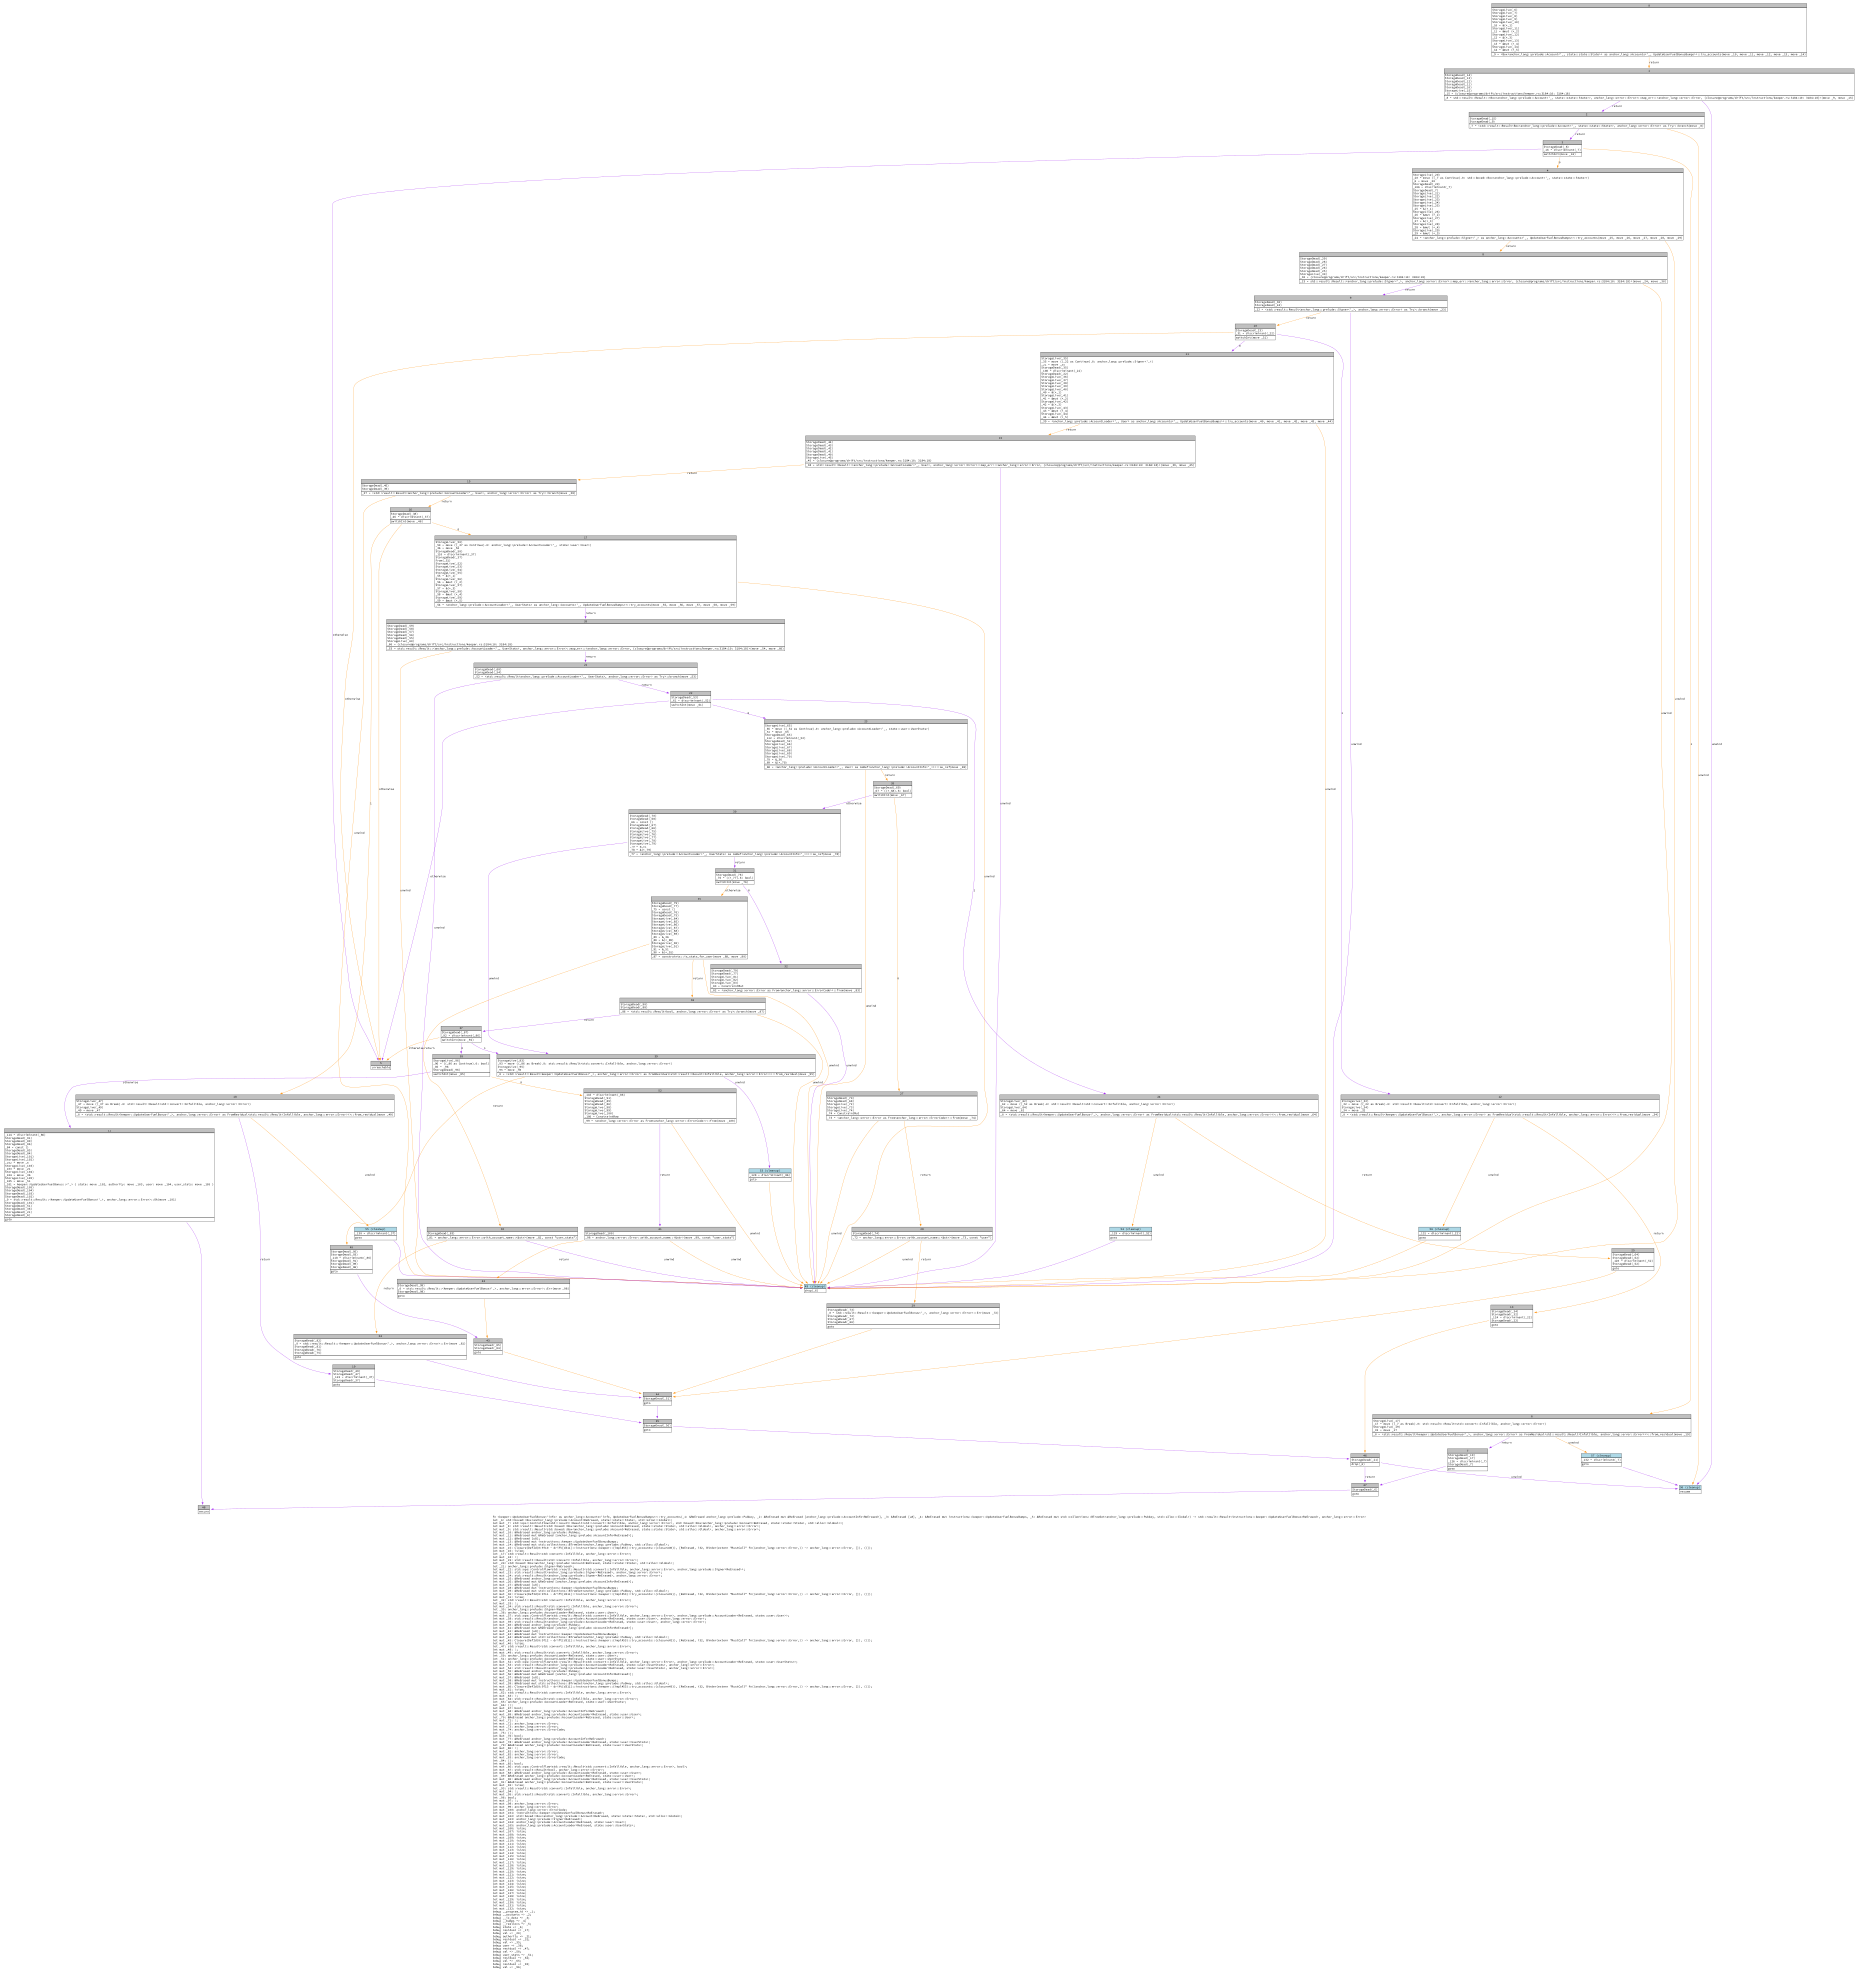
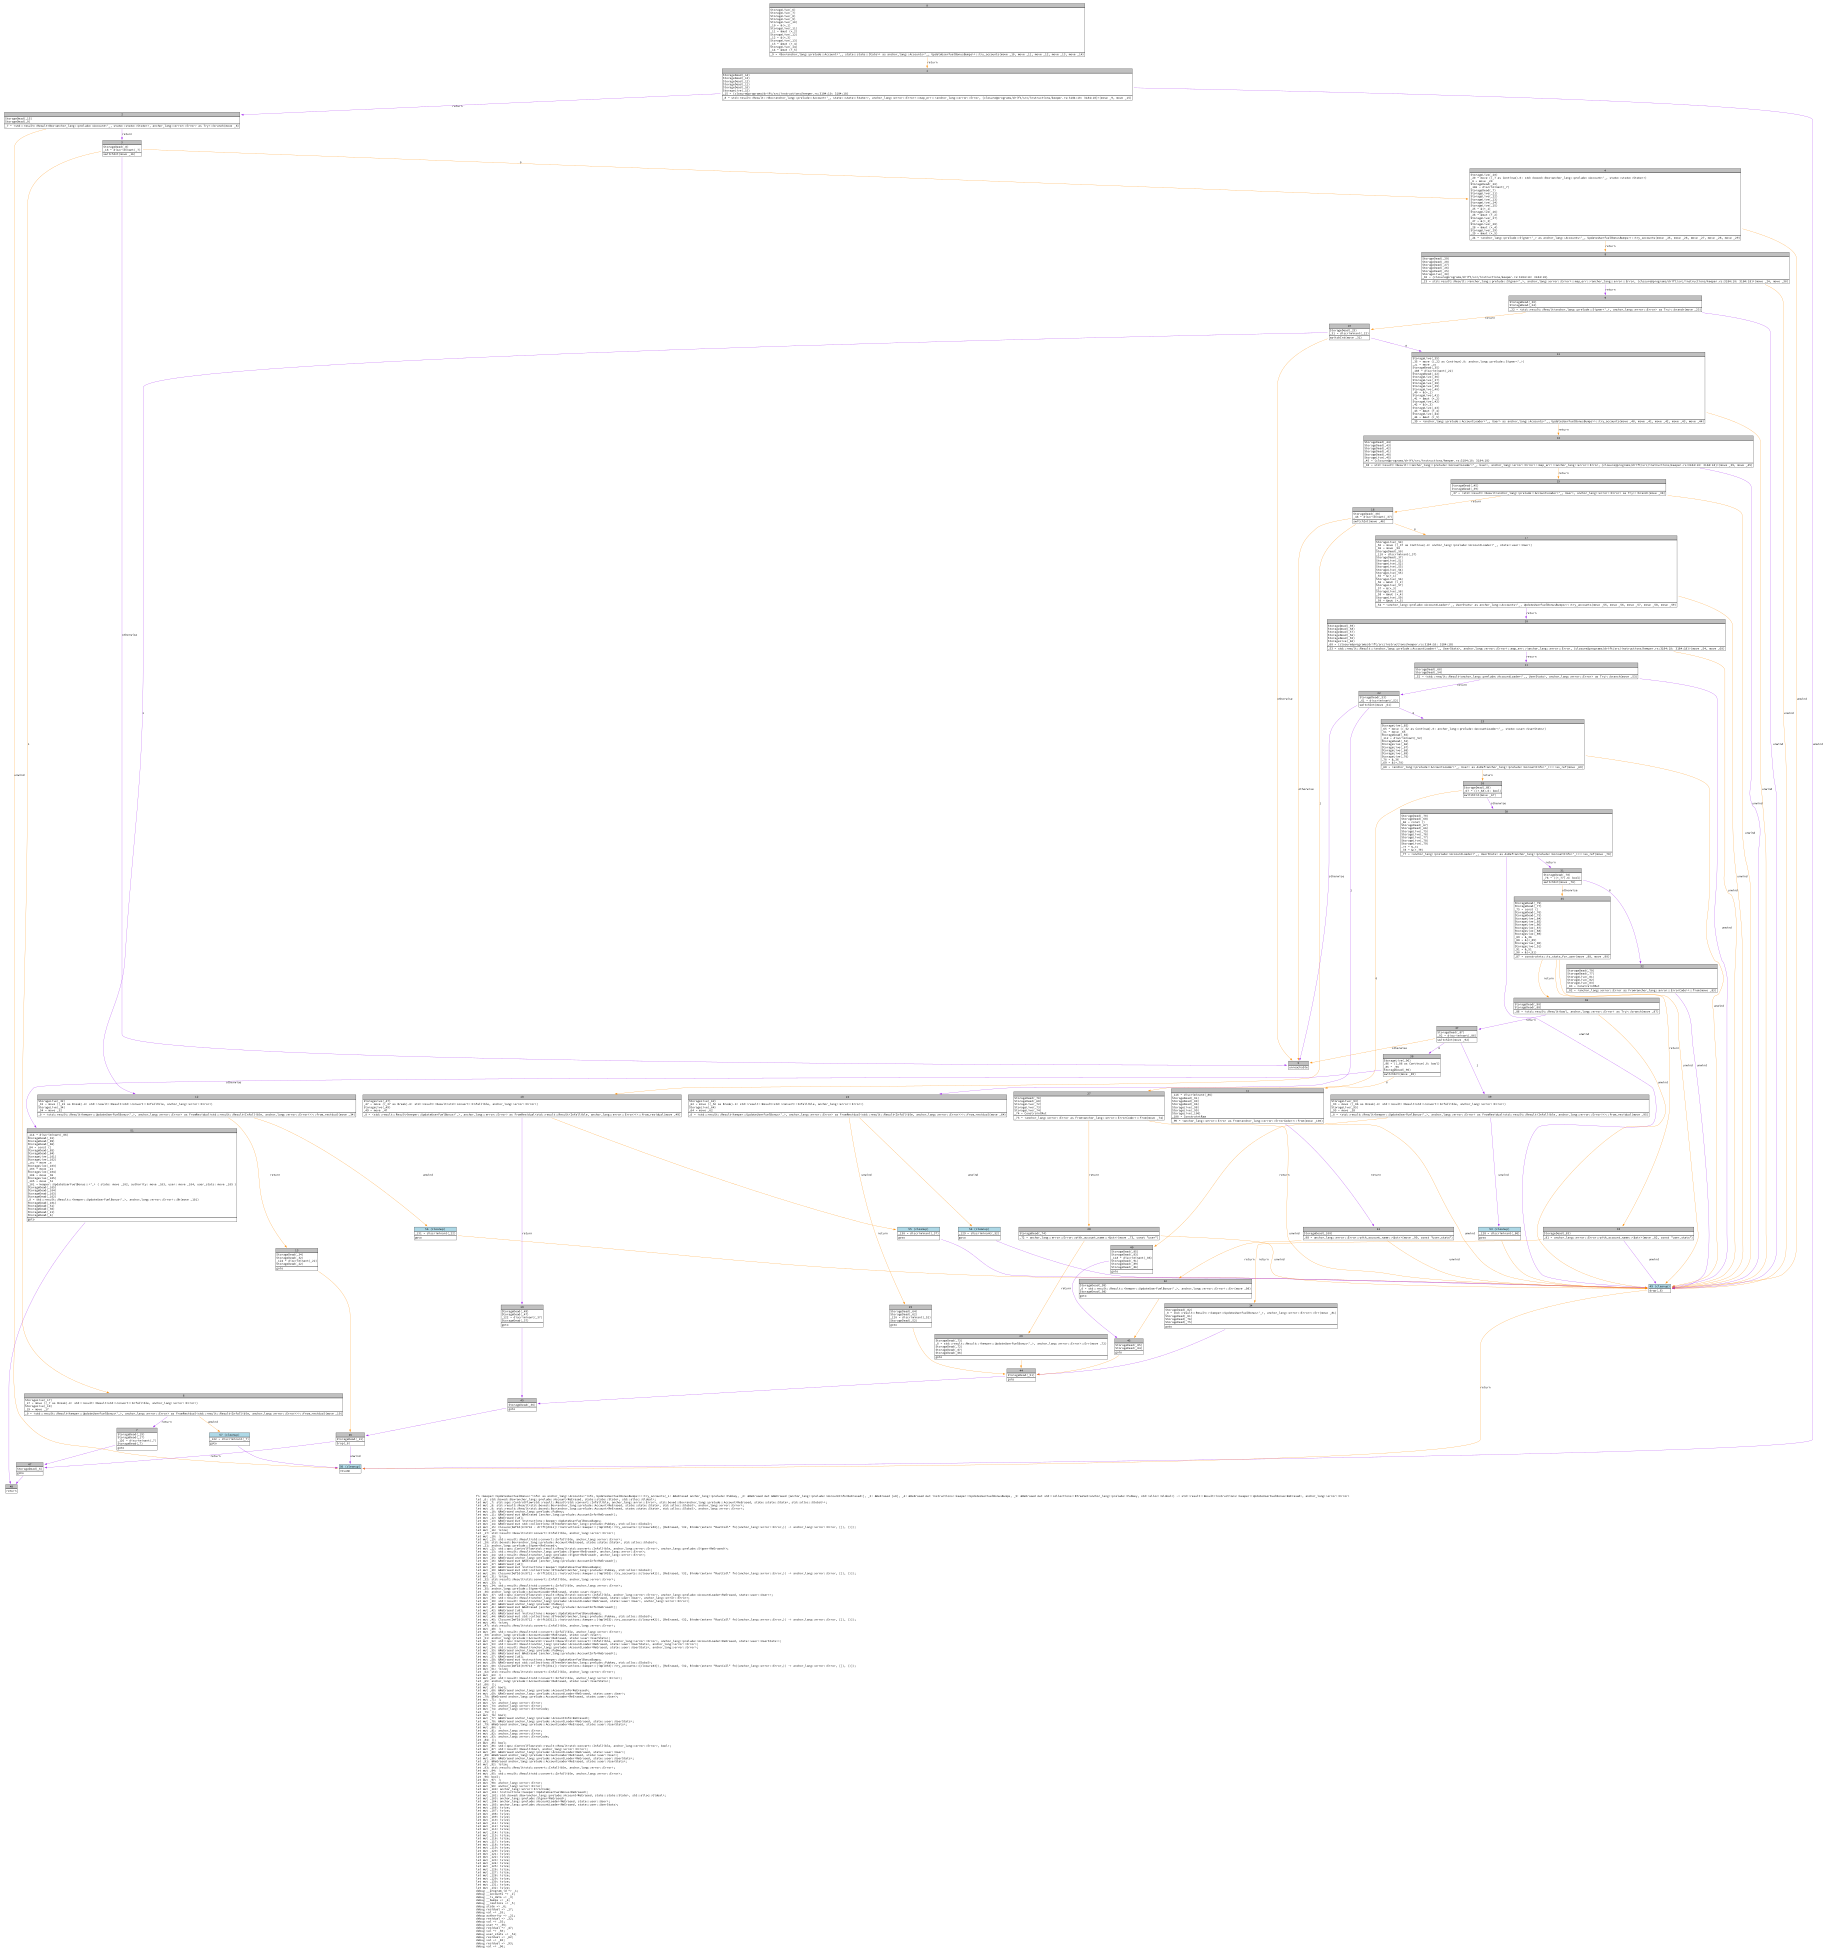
node "17": text "From(_51)" -> "StorageLive(_51)"
edge "30" -> "39": now "30" -> "49 (cleanup)"
edge "49 (cleanup)" -> "50 (cleanup)": added, label "return"
